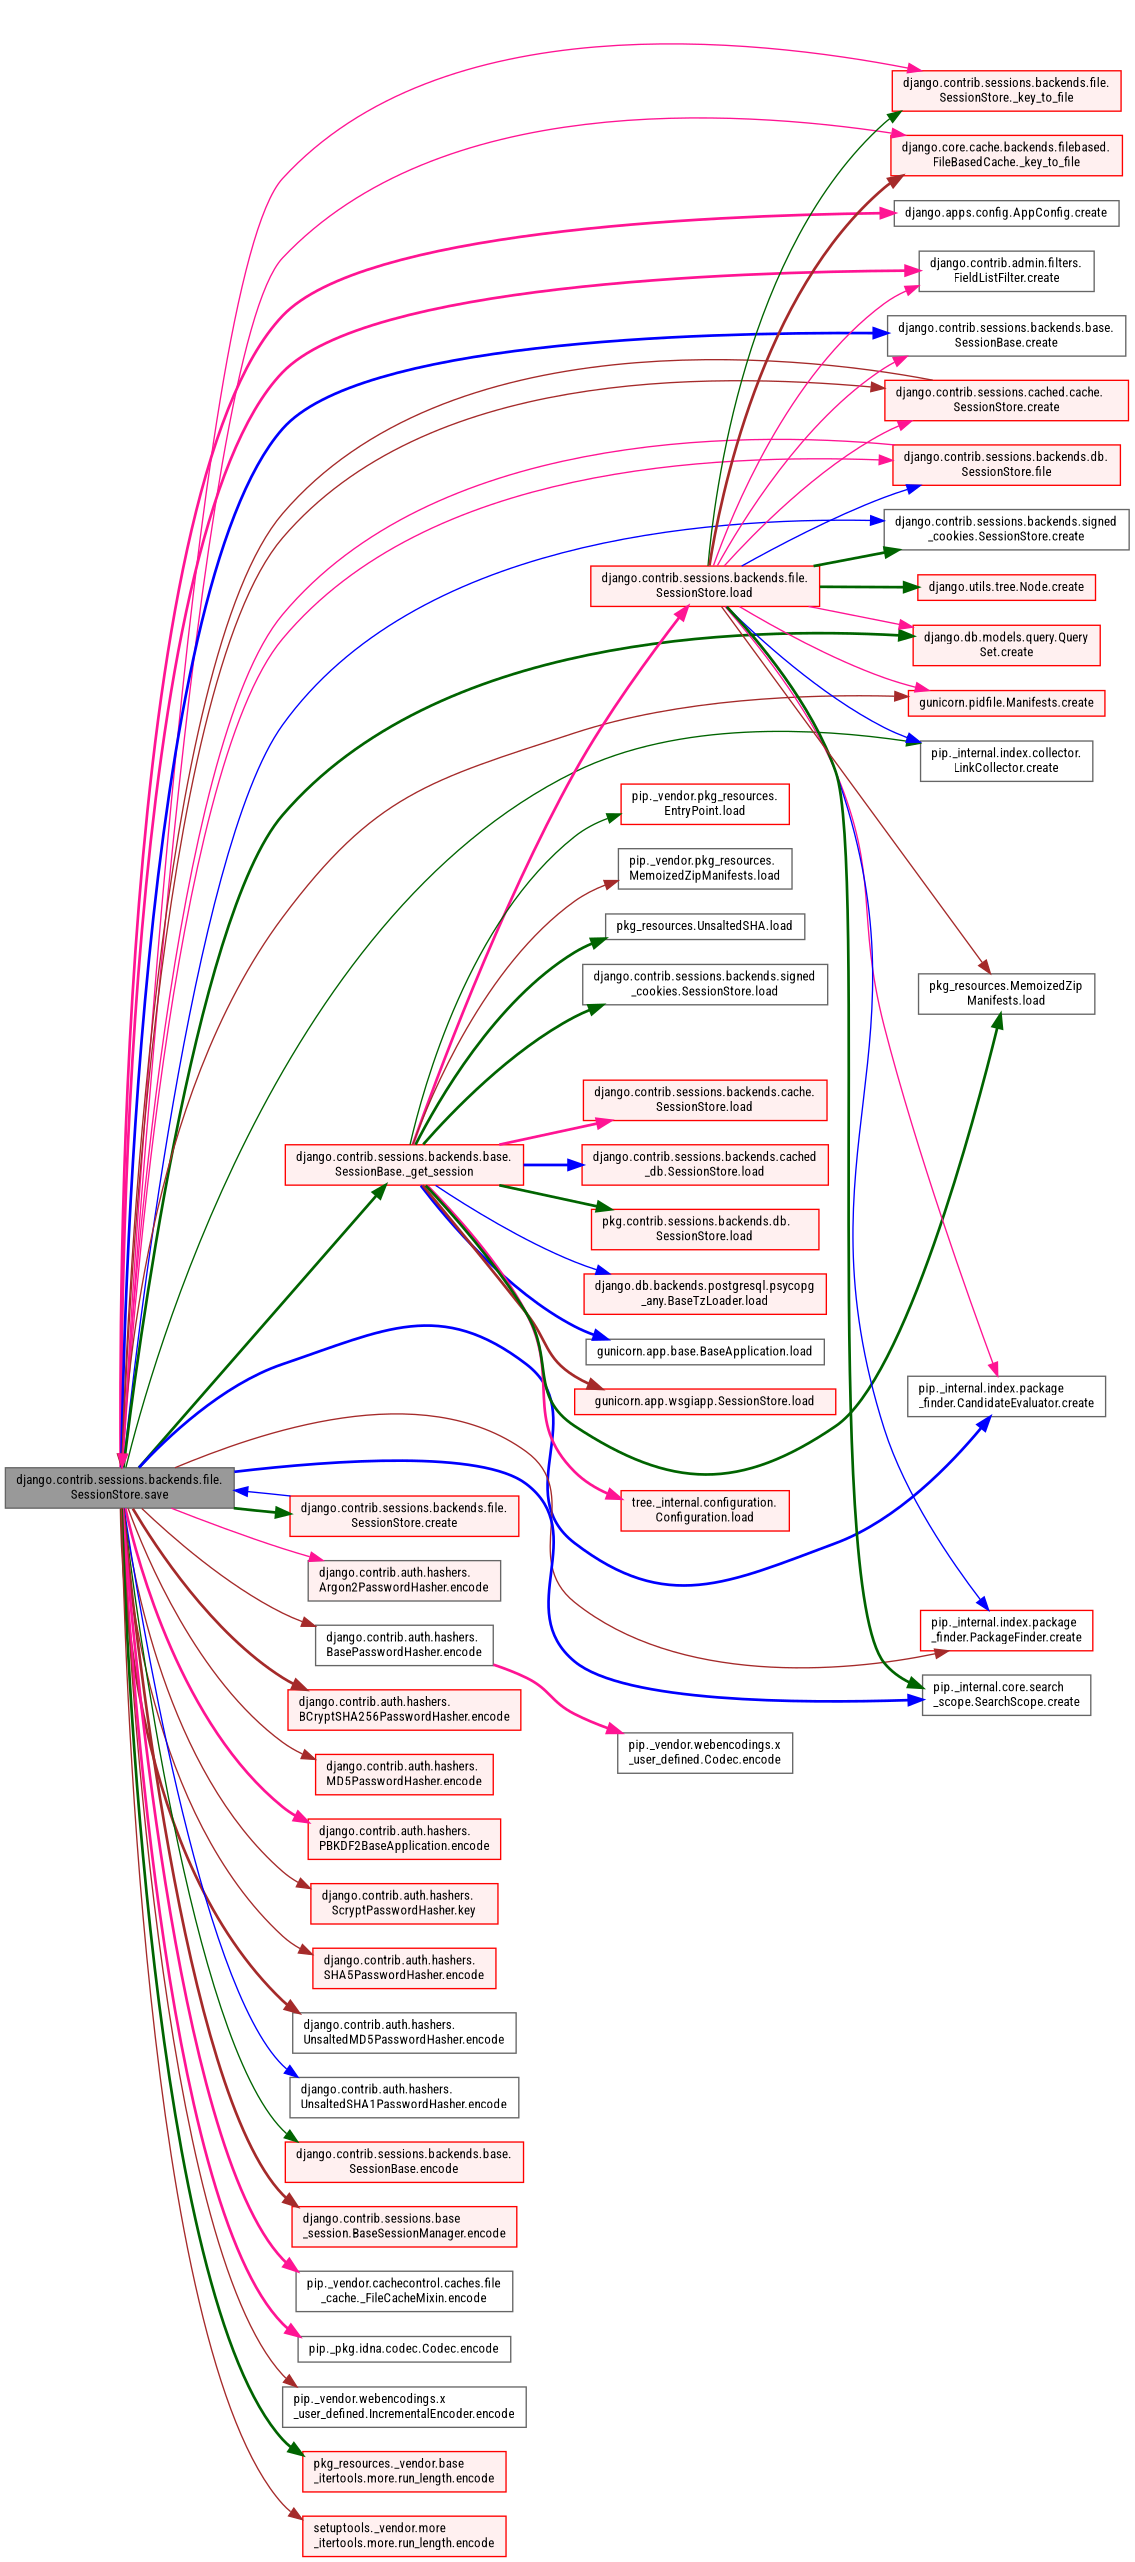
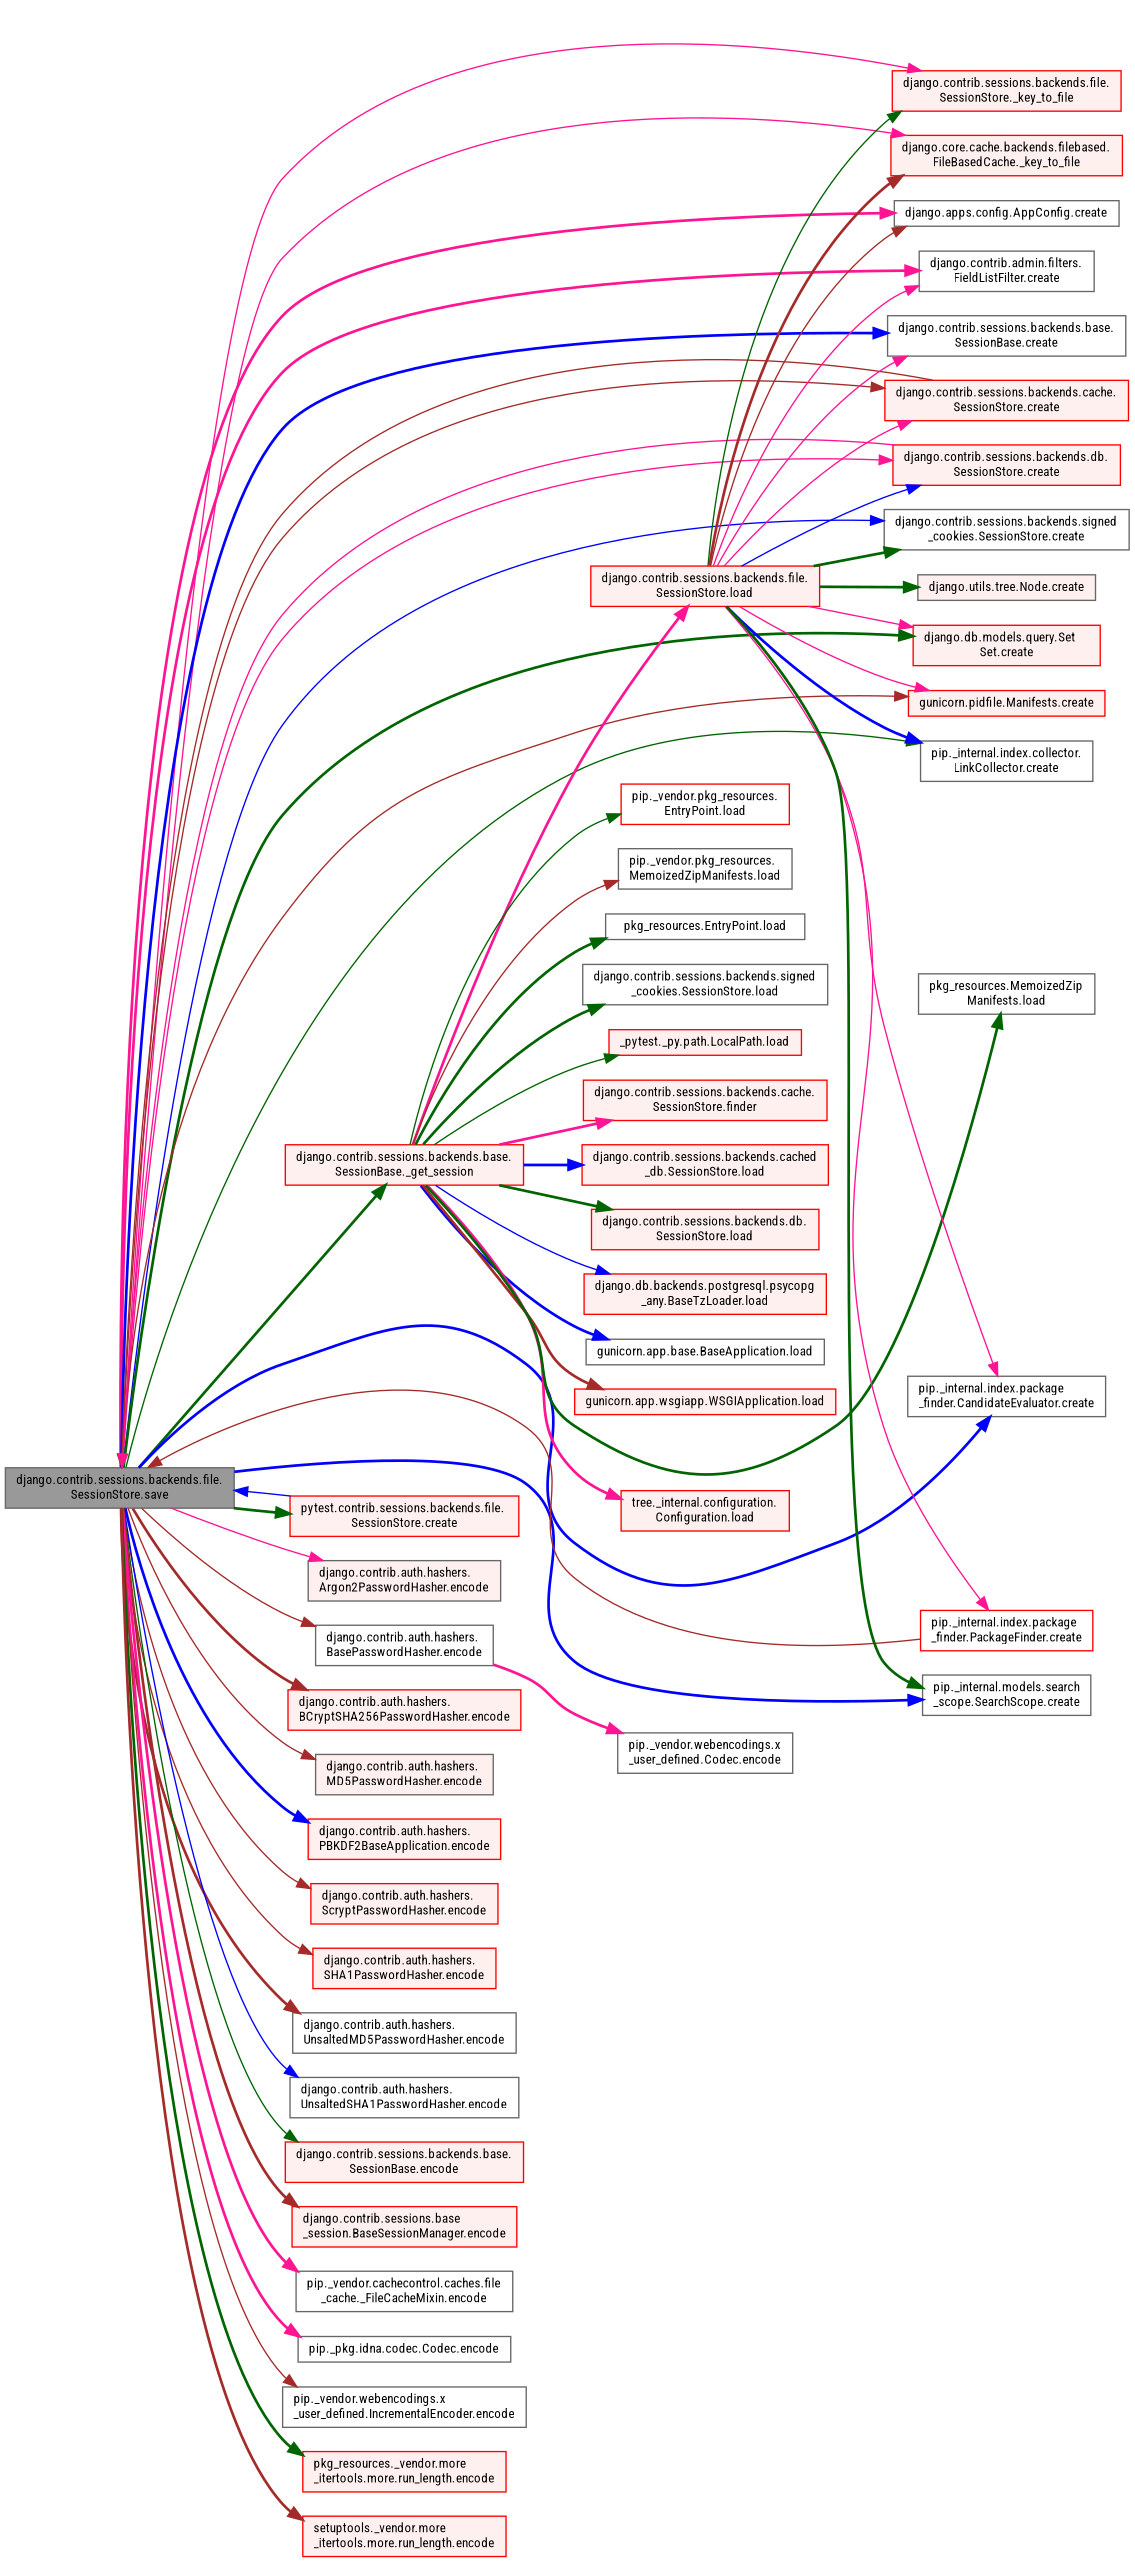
node "django.contrib.sessions.cached.cache. SessionStore.create": label "django.contrib.sessions.cached.cache. SessionStore.create" -> "django.contrib.sessions.backends.cache. SessionStore.create"
node "django.contrib.sessions.backends.db. SessionStore.file": label "django.contrib.sessions.backends.db. SessionStore.file" -> "django.contrib.sessions.backends.db. SessionStore.create"
node "django.utils.tree.Node.create": color red -> grey40
node "django.db.models.query.Query Set.create": label "django.db.models.query.Query Set.create" -> "django.db.models.query.Set Set.create"
edge "django.contrib.sessions.backends.file. SessionStore.load" -> "pip._internal.index.collector. LinkCollector.create": style solid -> bold
edge "django.contrib.sessions.backends.file. SessionStore.load" -> "pkg_resources.MemoizedZip Manifests.load": now "django.contrib.sessions.backends.file. SessionStore.load" -> "django.apps.config.AppConfig.create"
node "pkg_resources.UnsaltedSHA.load": label "pkg_resources.UnsaltedSHA.load" -> "pkg_resources.EntryPoint.load"
node "_pytest._py.path.LocalPath.load": added
edge "django.contrib.sessions.backends.file. SessionStore.load" -> "pip._internal.index.package _finder.PackageFinder.create": color blue -> deeppink
node "django.contrib.sessions.backends.cache. SessionStore.load": label "django.contrib.sessions.backends.cache. SessionStore.load" -> "django.contrib.sessions.backends.cache. SessionStore.finder"
node "pkg.contrib.sessions.backends.db. SessionStore.load": label "pkg.contrib.sessions.backends.db. SessionStore.load" -> "django.contrib.sessions.backends.db. SessionStore.load"
node "gunicorn.app.wsgiapp.SessionStore.load": label "gunicorn.app.wsgiapp.SessionStore.load" -> "gunicorn.app.wsgiapp.WSGIApplication.load"
edge "django.contrib.sessions.backends.file. SessionStore.save" -> "pip._internal.index.package _finder.PackageFinder.create": reversed
node "django.contrib.sessions.backends.file. SessionStore.create": label "django.contrib.sessions.backends.file. SessionStore.create" -> "pytest.contrib.sessions.backends.file. SessionStore.create"
edge "django.contrib.sessions.backends.file. SessionStore.save" -> "django.contrib.auth.hashers. PBKDF2BaseApplication.encode": color deeppink -> blue
node "pip._internal.core.search _scope.SearchScope.create": label "pip._internal.core.search _scope.SearchScope.create" -> "pip._internal.models.search _scope.SearchScope.create"
node "django.contrib.auth.hashers. MD5PasswordHasher.encode": color red -> grey40
node "django.contrib.auth.hashers. ScryptPasswordHasher.key": label "django.contrib.auth.hashers. ScryptPasswordHasher.key" -> "django.contrib.auth.hashers. ScryptPasswordHasher.encode"
node "django.contrib.auth.hashers. SHA5PasswordHasher.encode": label "django.contrib.auth.hashers. SHA5PasswordHasher.encode" -> "django.contrib.auth.hashers. SHA1PasswordHasher.encode"
edge "django.contrib.sessions.backends.file. SessionStore.save" -> "setuptools._vendor.more _itertools.more.run_length.encode": style solid -> bold
node "pkg_resources._vendor.base _itertools.more.run_length.encode": label "pkg_resources._vendor.base _itertools.more.run_length.encode" -> "pkg_resources._vendor.more _itertools.more.run_length.encode"
